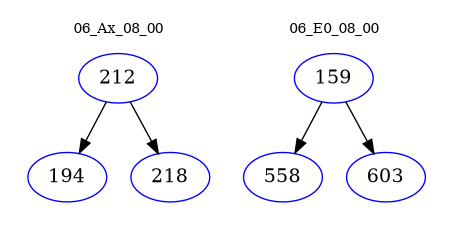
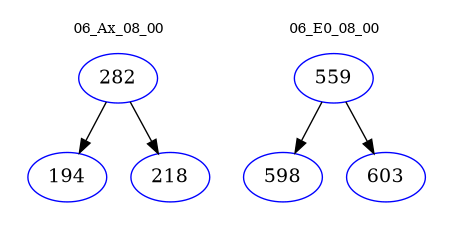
node "212": label "212" -> "282"
node "159": label "159" -> "559"
node "558": label "558" -> "598"
